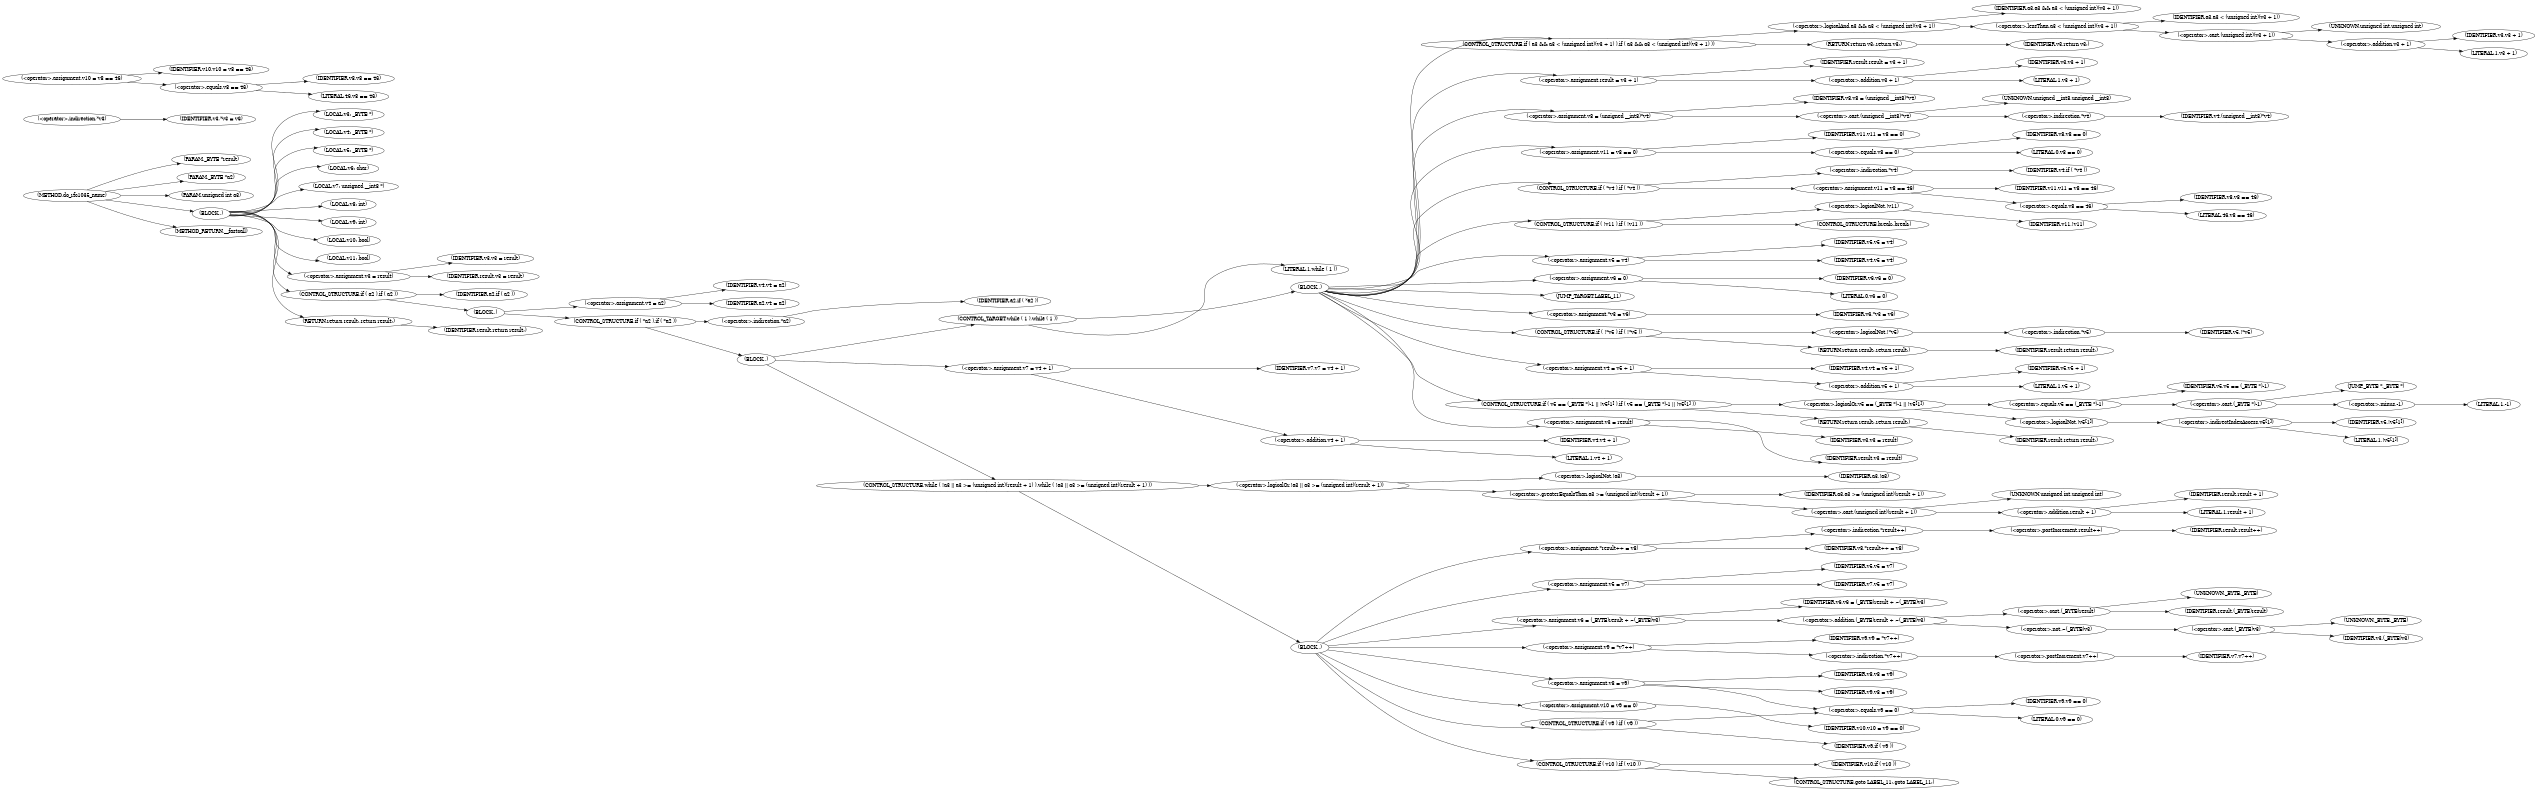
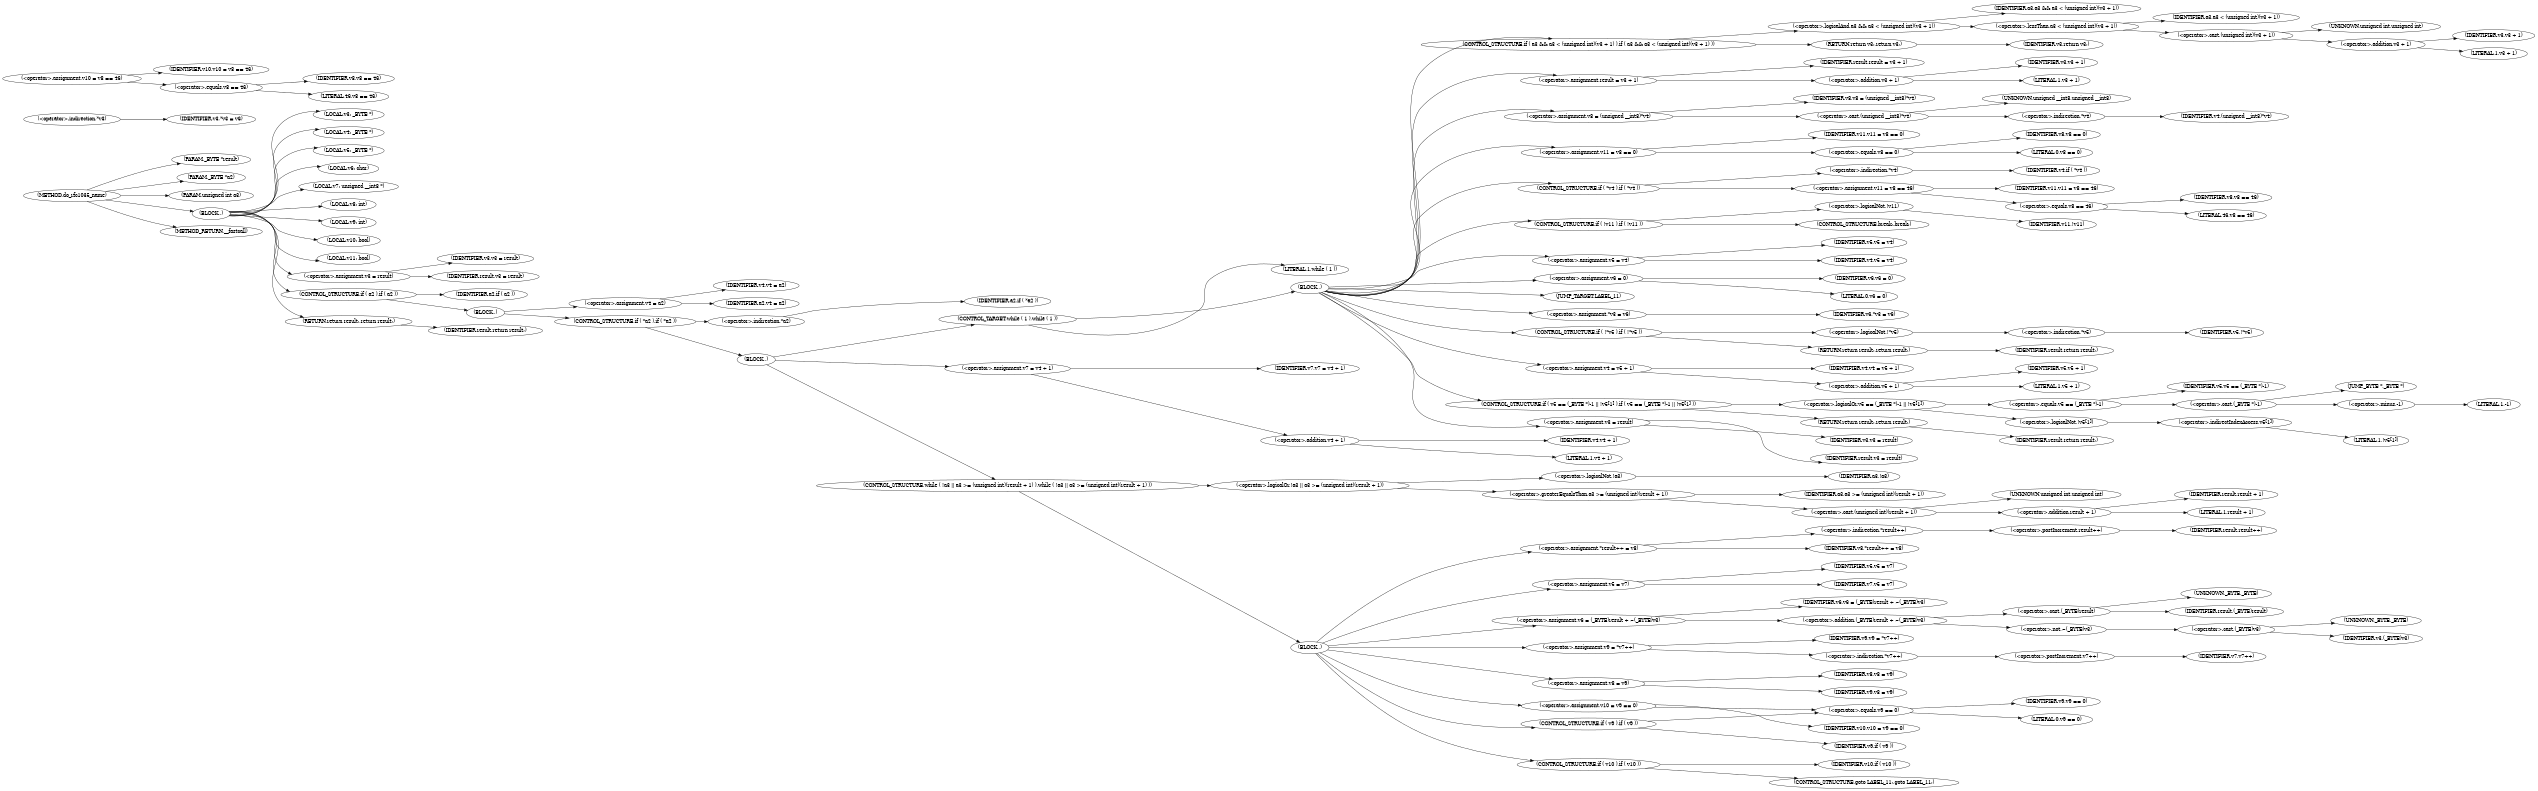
node "(IDENTIFIER,v5,!v5[1])": removed
edge "(<operator>.assignment,v8 = v9)" -> "(<operator>.equals,v9 == 0)": now "(<operator>.assignment,v10 = v9 == 0)" -> "(<operator>.equals,v9 == 0)"
